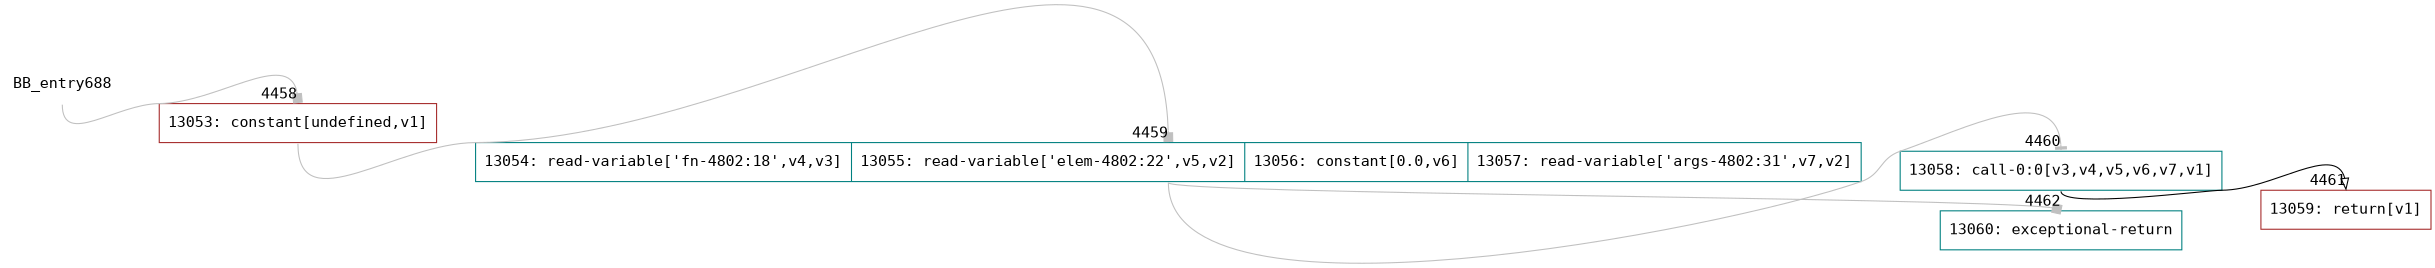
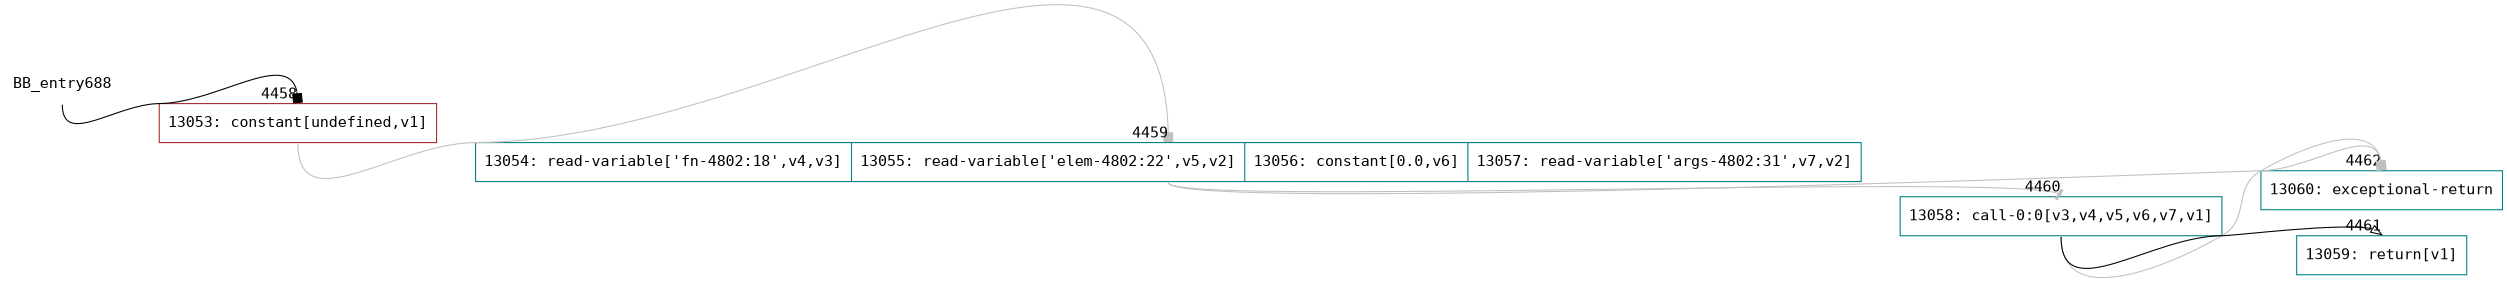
edge "BB_entry688" -> "13053: constant[undefined,v1]": color gray -> black
node "13059: return[v1]": color brown -> teal
edge "13058: call-0:0[v3,v4,v5,v6,v7,v1]" -> "13060: exceptional-return": added
